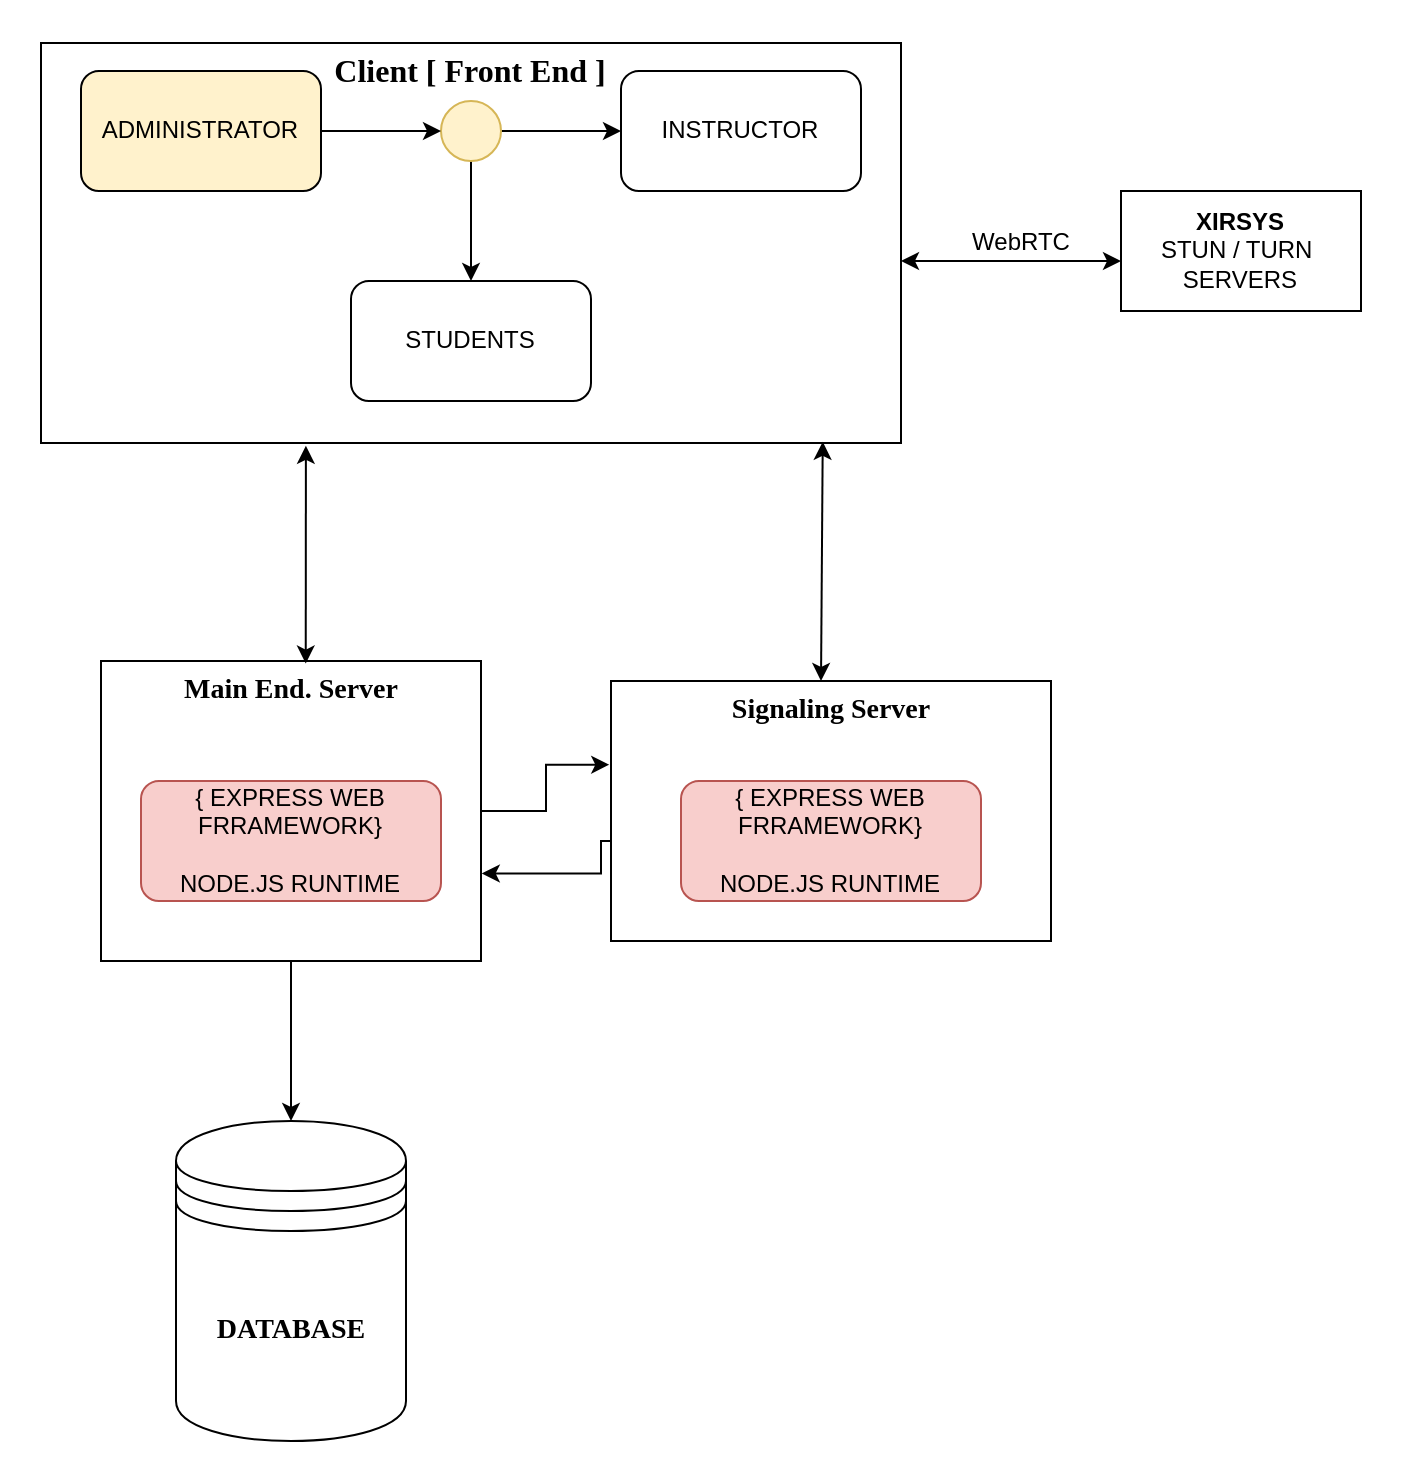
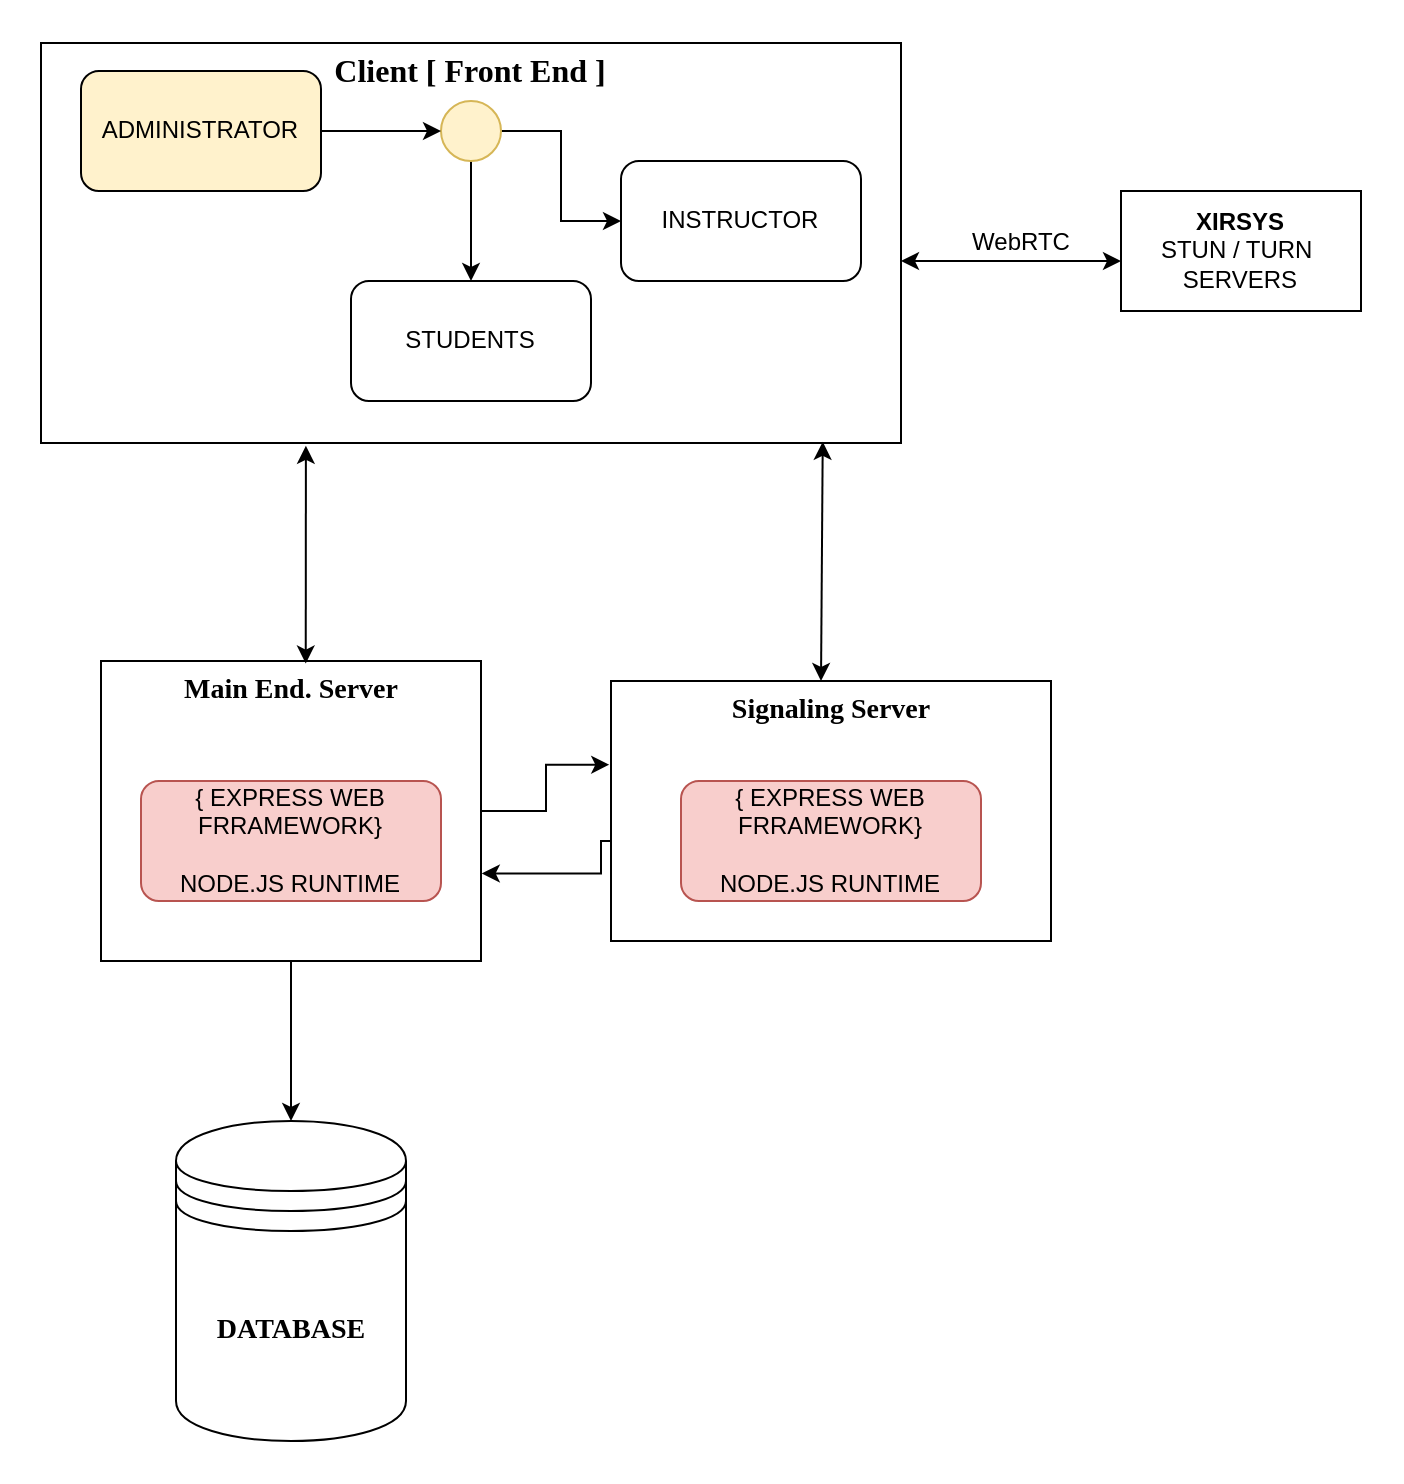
node "INSTRUCTOR": moved (741, 131) -> (741, 221)
